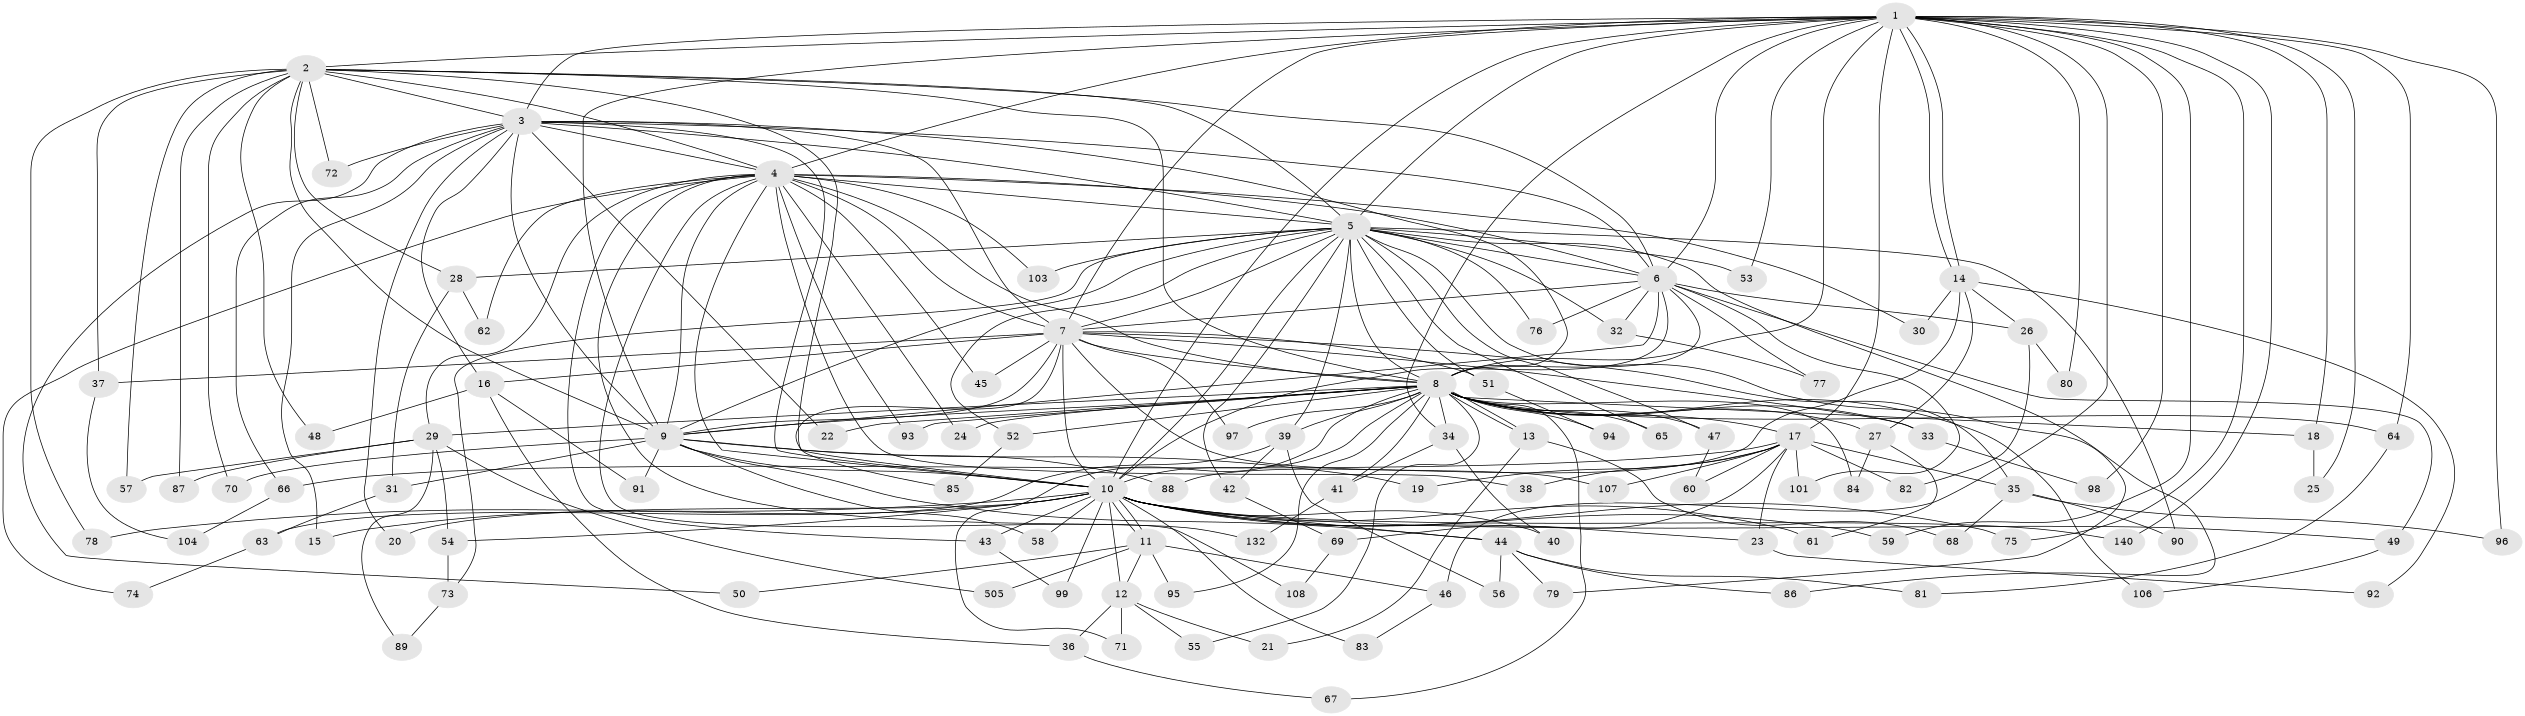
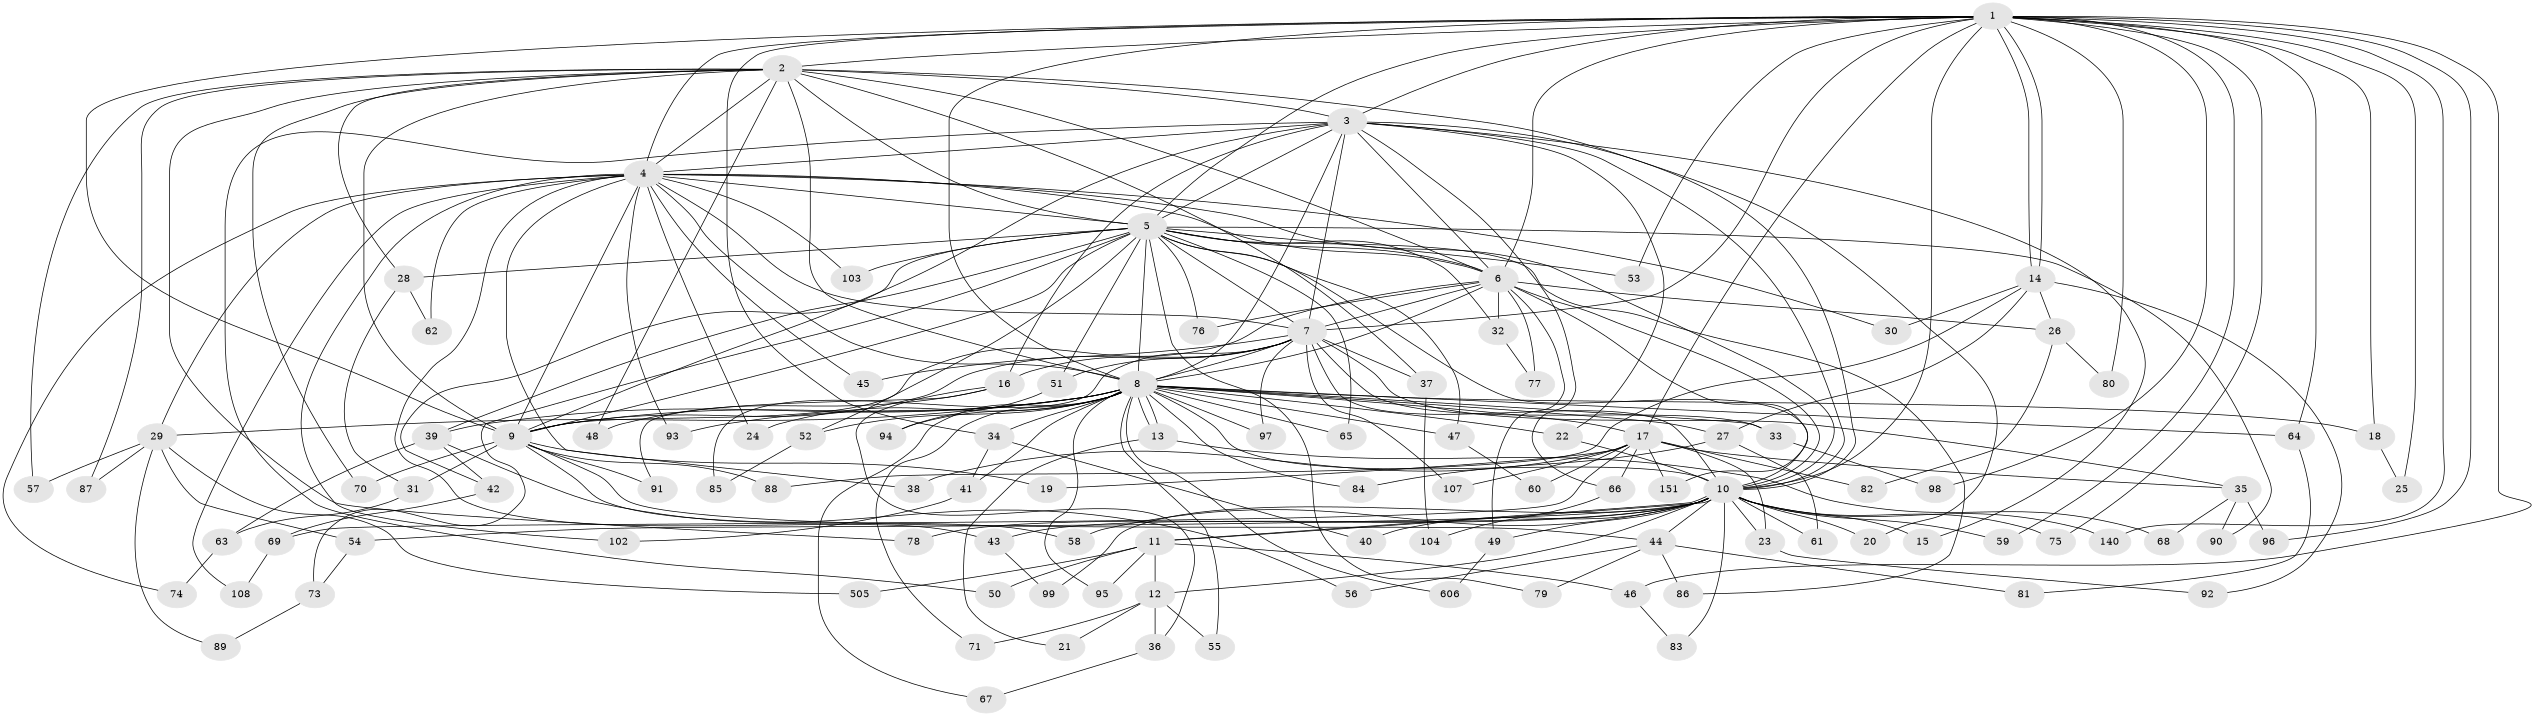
node "72": removed
edge "9" -- "10": now "22" -- "10"
node "101": label "101" -> "151"
node "132": label "132" -> "102"
node "106": label "106" -> "606"
